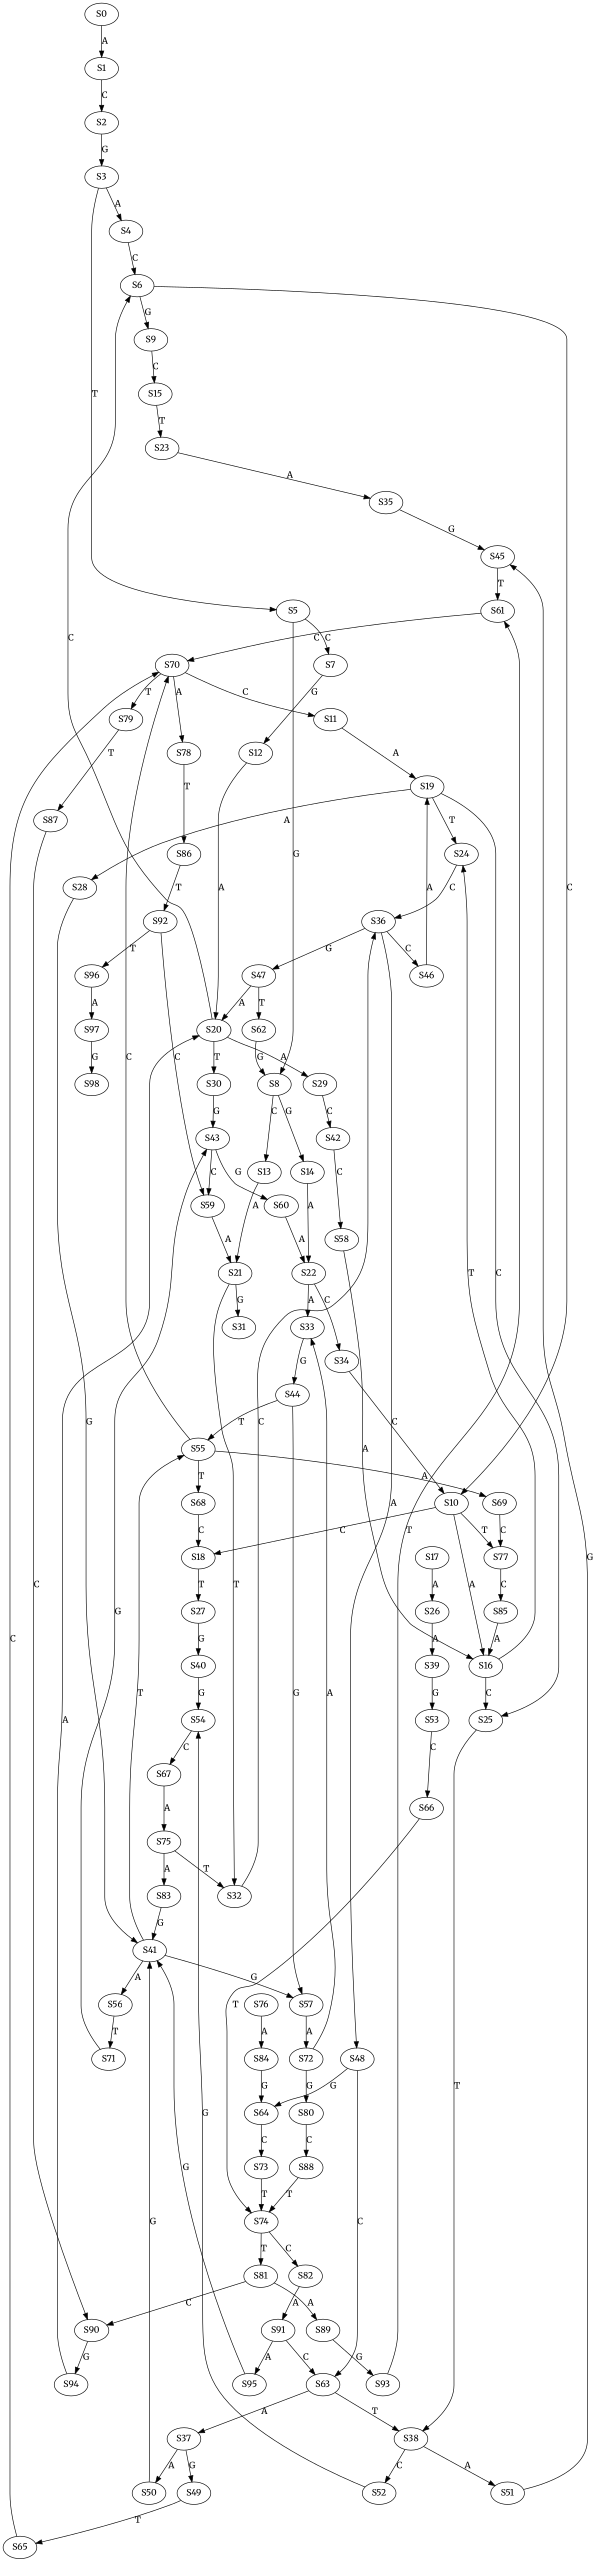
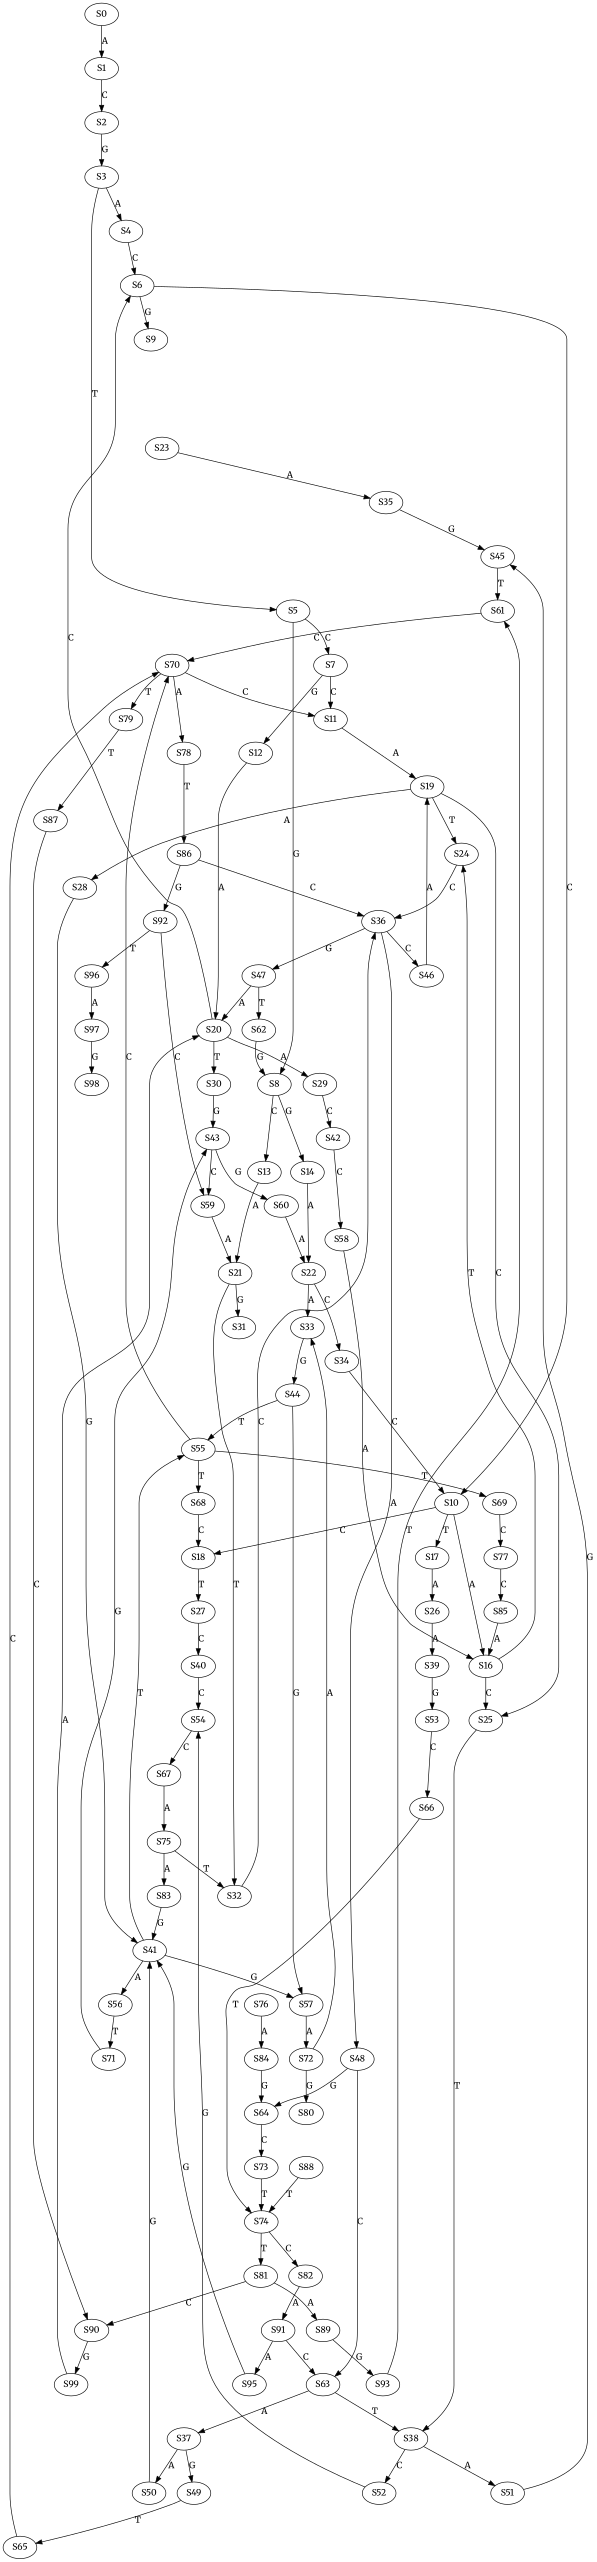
node "S15": removed
edge "S7" -> "S11": added, label "C"
edge "S86" -> "S36": added, label "C"
edge "S86" -> "S92": label "T" -> "G"
edge "S55" -> "S69": label "A" -> "T"
edge "S10" -> "S77": now "S10" -> "S17"
edge "S27" -> "S40": label "G" -> "C"
edge "S40" -> "S54": label "G" -> "C"
edge "S80" -> "S88": removed, label "C"
node "S94": label "S94" -> "S99"
